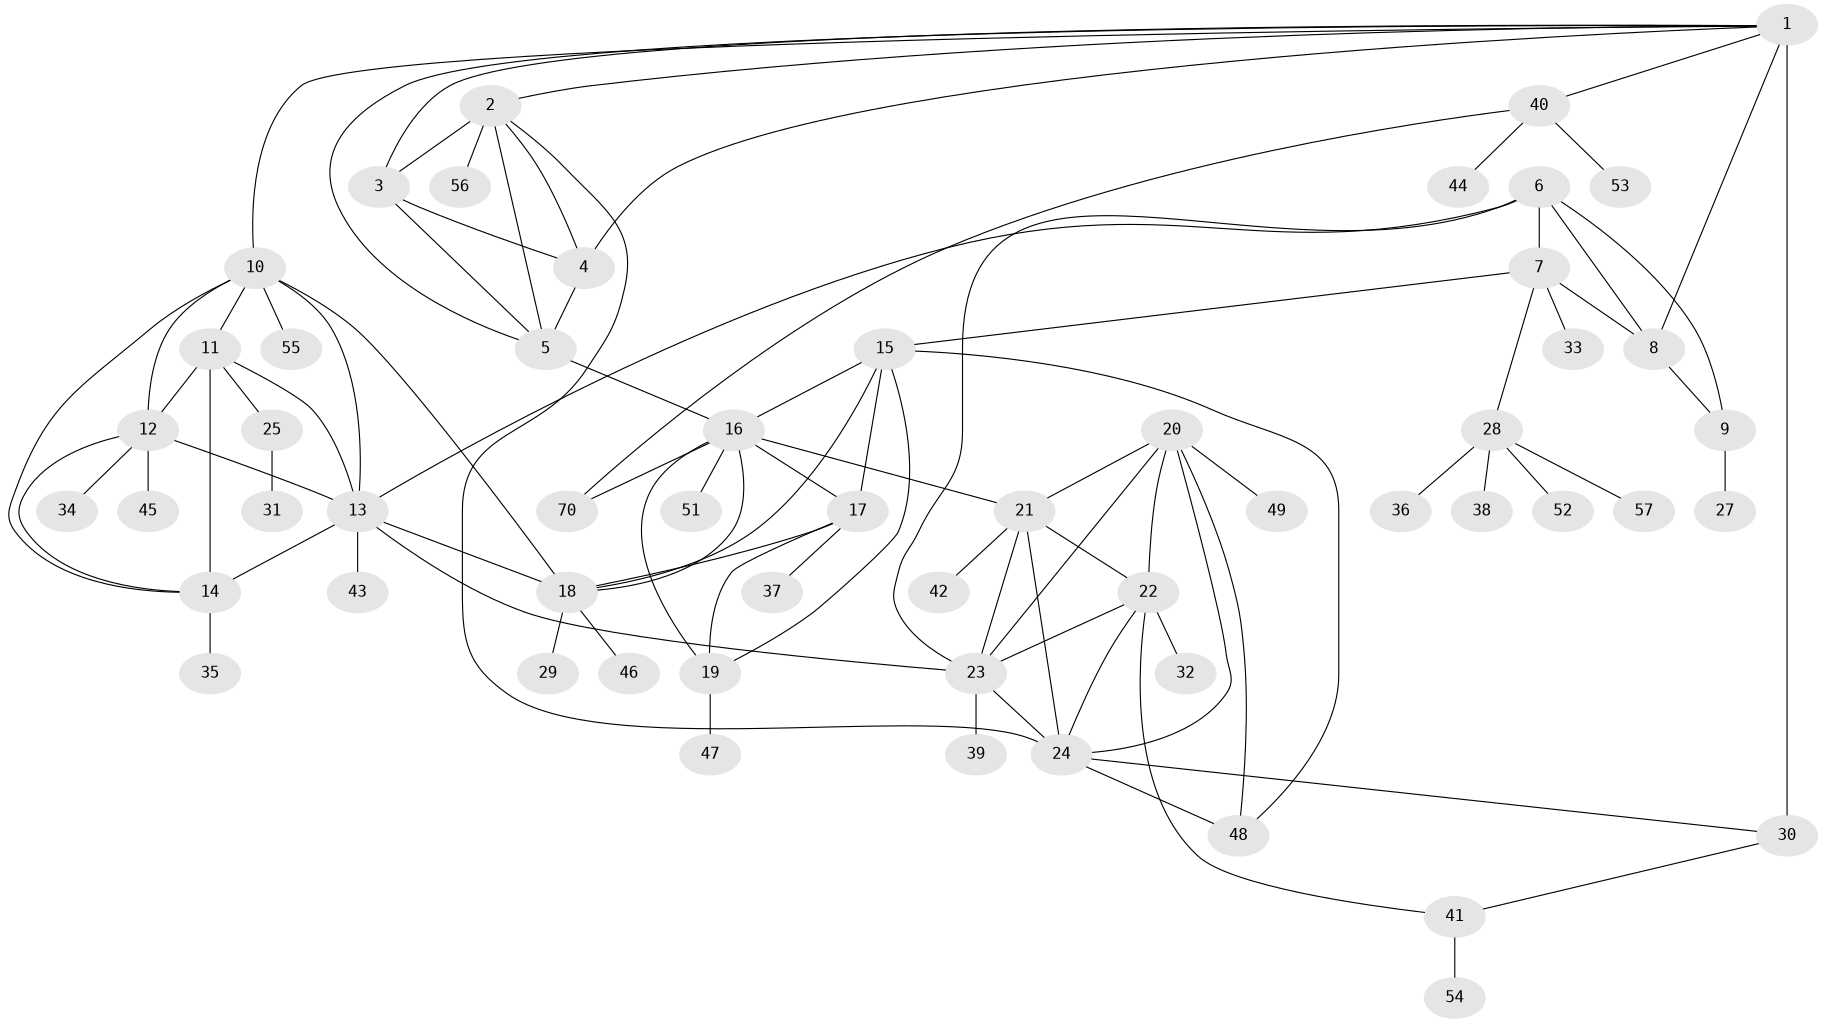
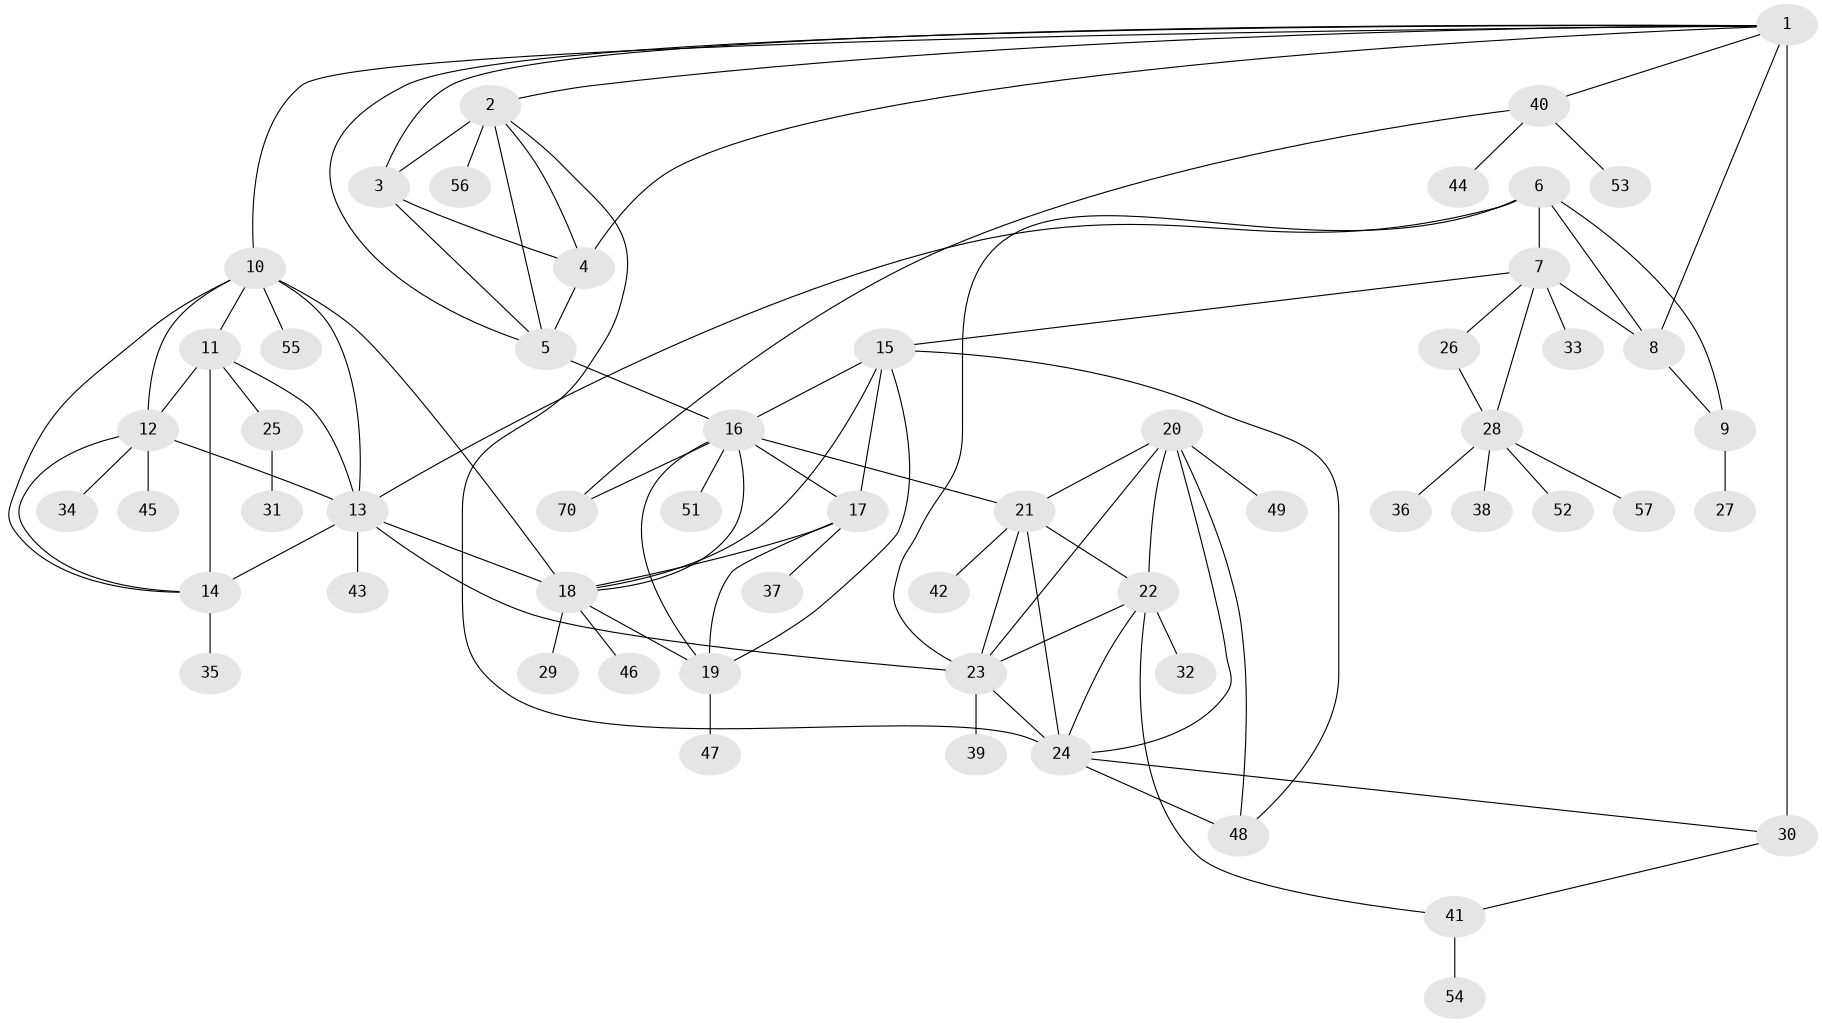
node "26": added
edge "18" -- "19": added
